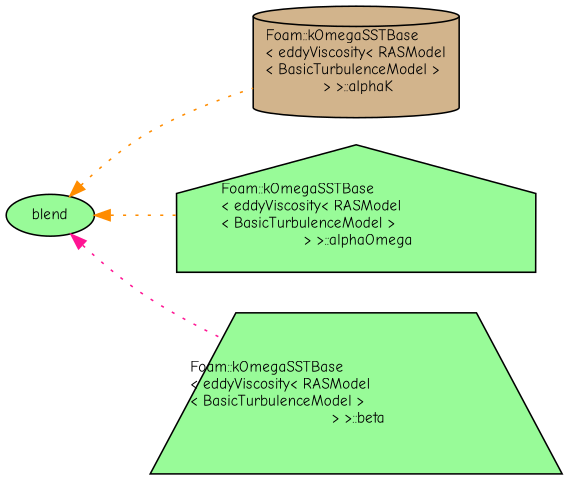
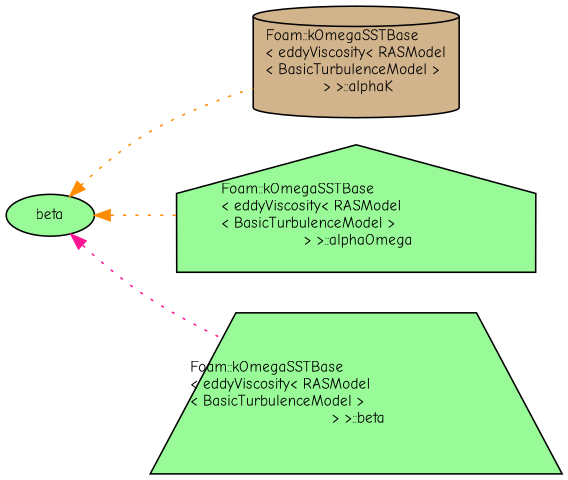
node "blend": label "blend" -> "beta"
